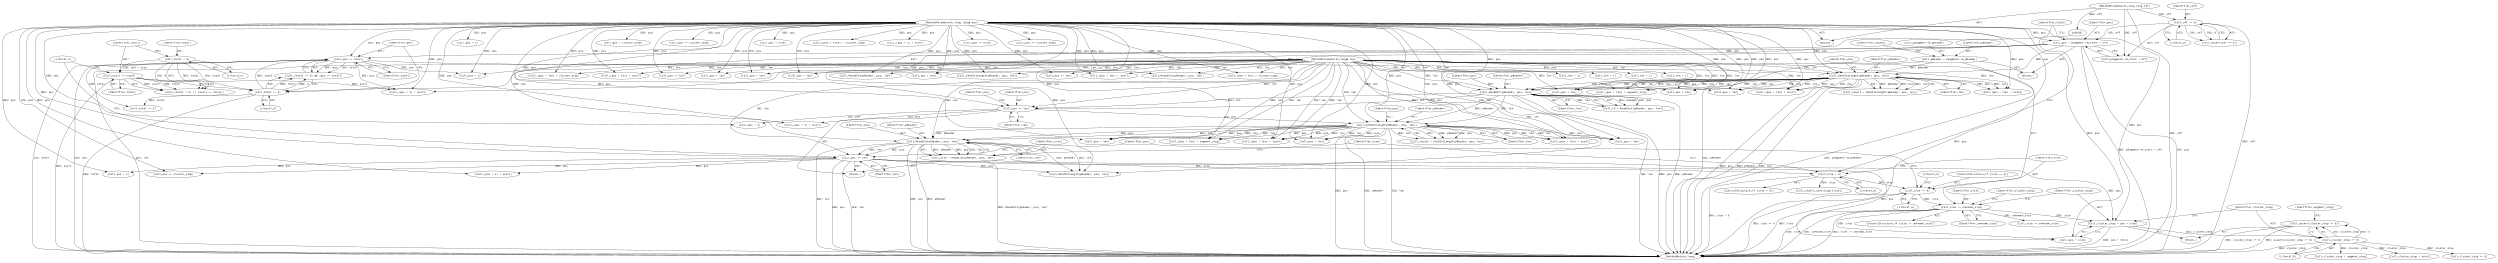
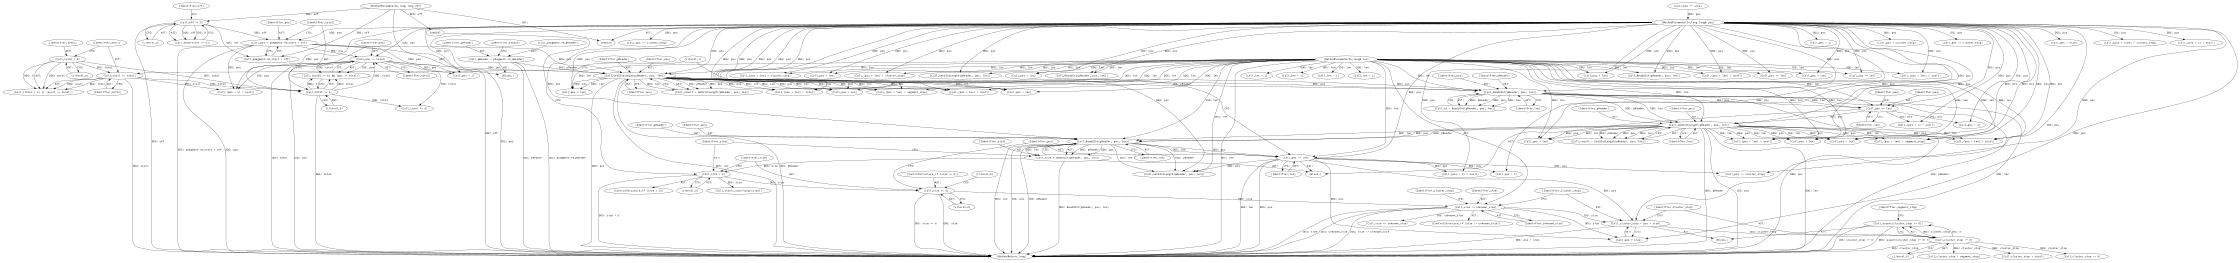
edge "(MethodParameterIn,long long& pos)" -> "(Call,pos += size)": reversed
edge "(Call,total < 0)" -> "(Call,avail <= total)": label "DDG: pos + size" -> "DDG: total"
edge "(Call,cluster_stop = pos + size)" -> "(MethodReturn,long)": label "DDG: pos + total" -> "DDG: pos + size"
